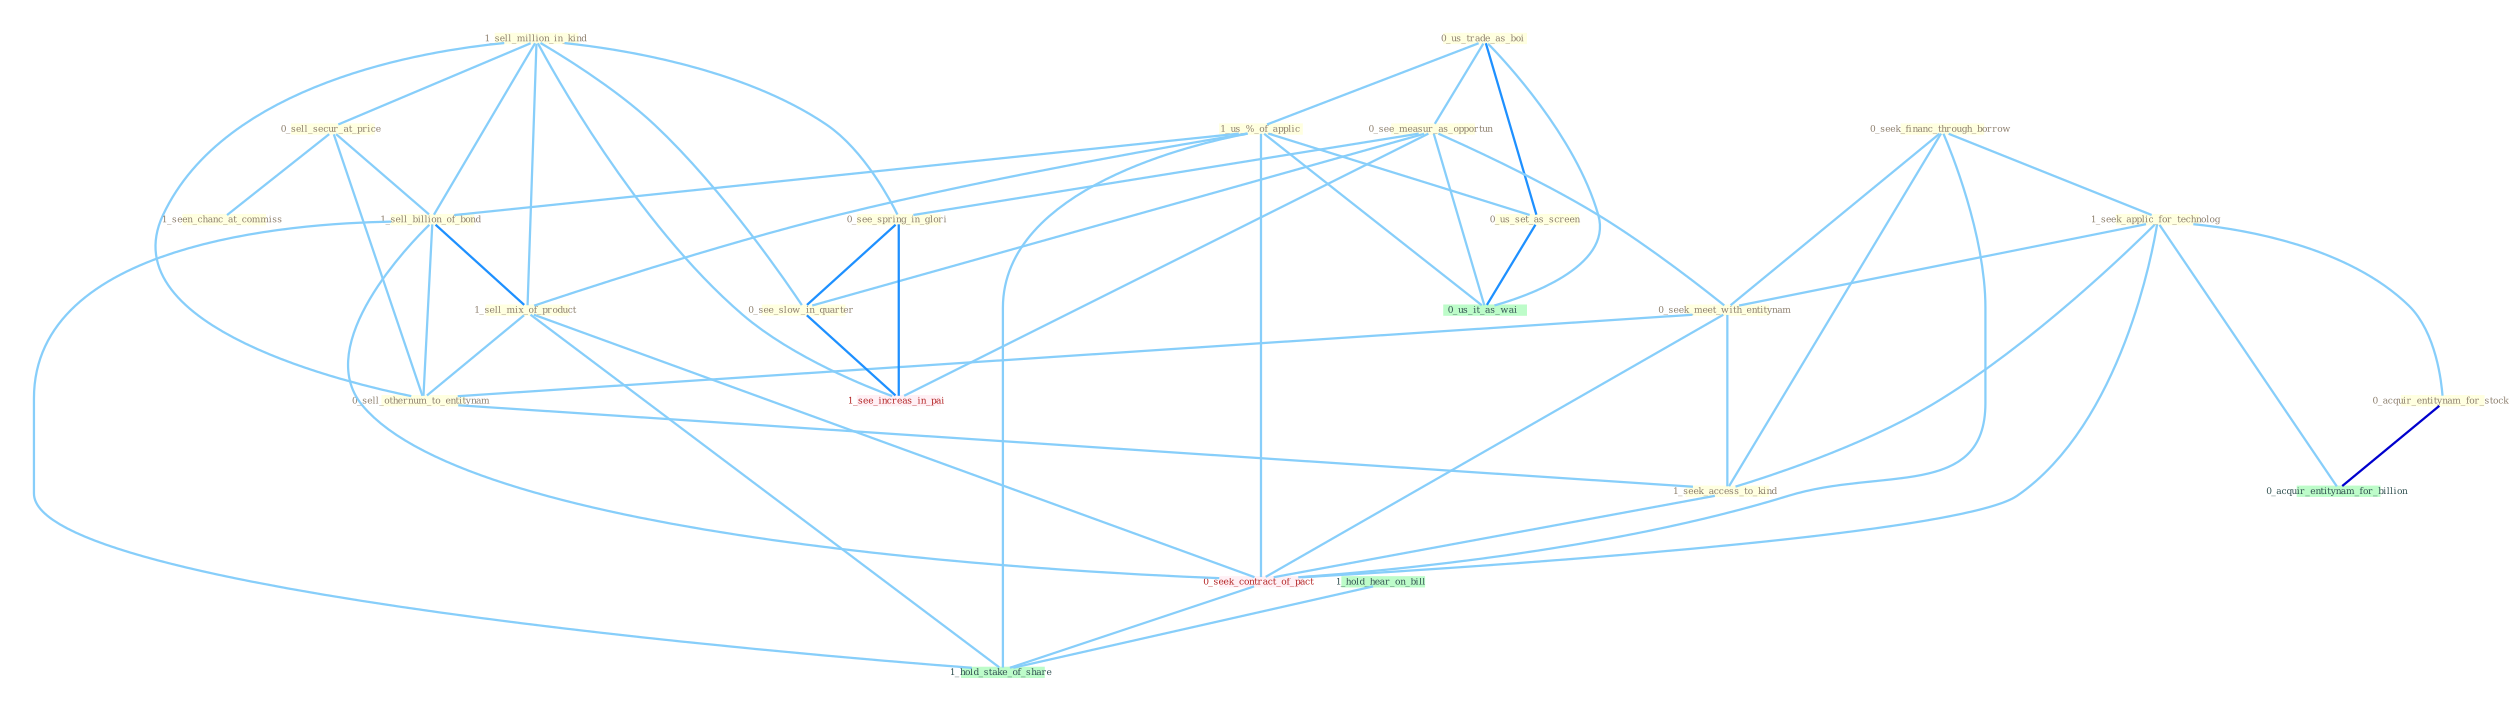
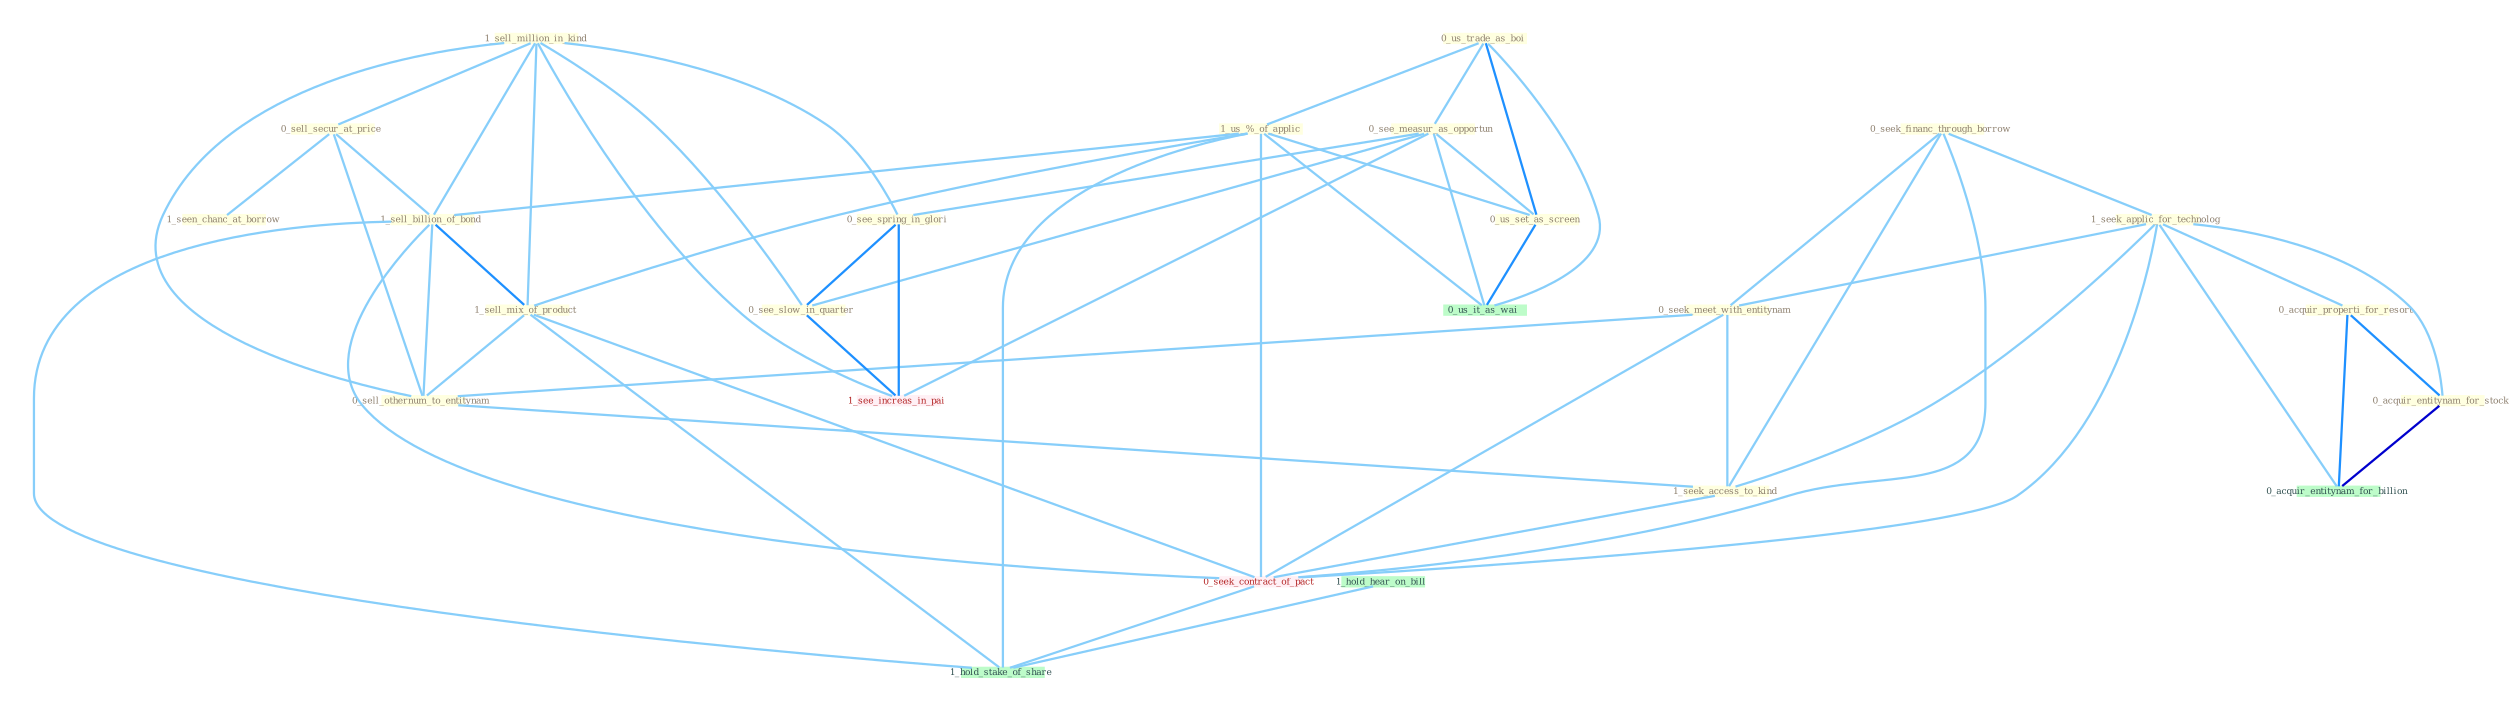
edge "0_see_measur_as_opportun" -- "0_seek_meet_with_entitynam": now "0_see_measur_as_opportun" -- "0_us_set_as_screen"
node "1_seen_chanc_at_commiss": label "1_seen_chanc_at_commiss" -> "1_seen_chanc_at_borrow"
node "0_acquir_properti_for_resort": added
